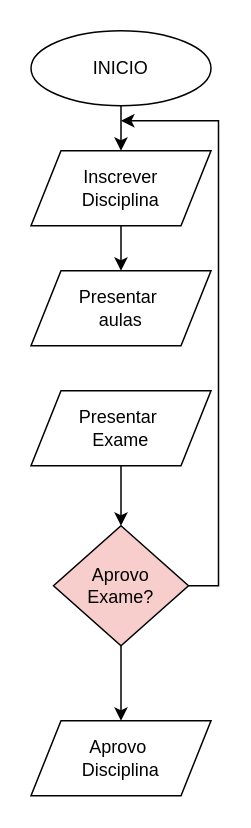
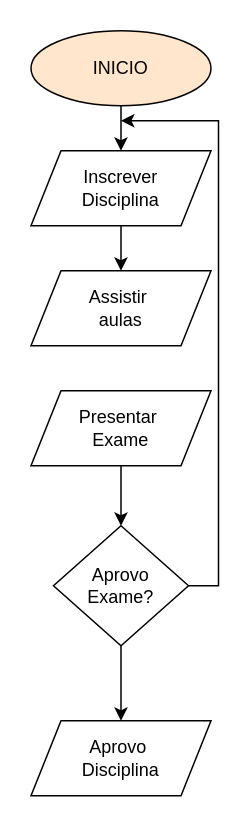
node "INICIO": fillcolor #ffffff -> #ffe6cc
node "Presentar aulas": label "Presentar aulas" -> "Assistir aulas"
node "Aprovo Exame?": fillcolor #f8cecc -> #ffffff
